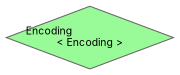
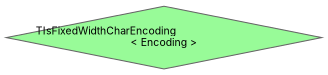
node "Encoding < Encoding >": label "Encoding < Encoding >" -> "TIsFixedWidthCharEncoding < Encoding >"
